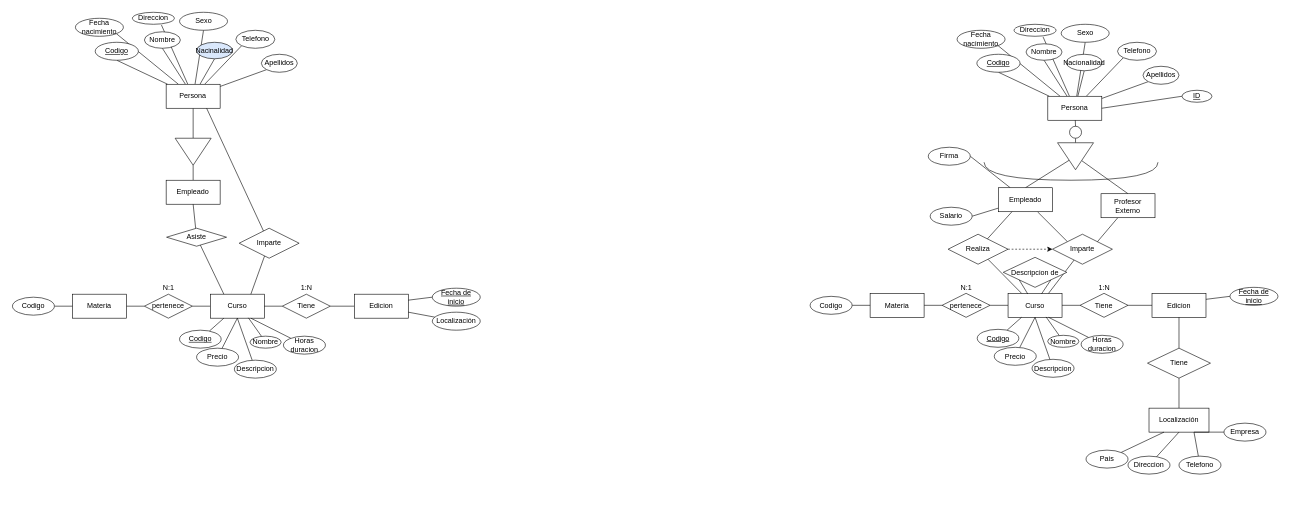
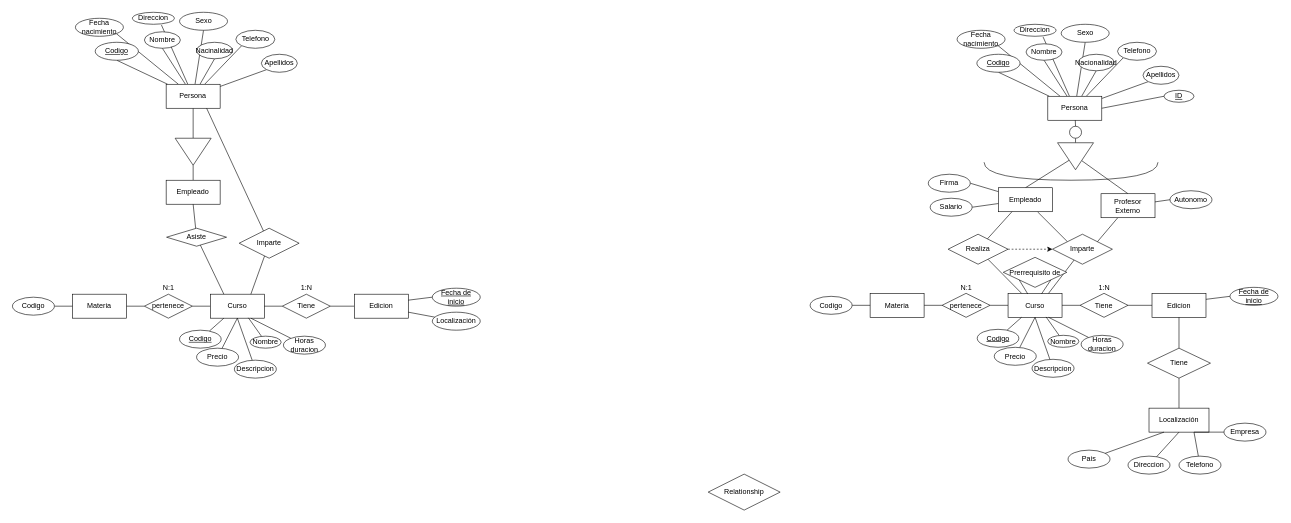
node "Nacinalidad": fillcolor #dae8fc -> #ffffff
node "Nacionalidad": moved (1085, 63) -> (1097, 63)
node "ID": moved (1197, 96) -> (1179, 96)
node "Firma": moved (950, 156) -> (950, 183)
node "Autonomo": added
edge "Autonomo" -- "Profesor Externo": added
node "Salario": moved (951, 216) -> (951, 207)
node "Descripcion de": label "Descripcion de" -> "Prerrequisito de"
node "Pais": moved (1107, 459) -> (1089, 459)
node "Relationship": added
